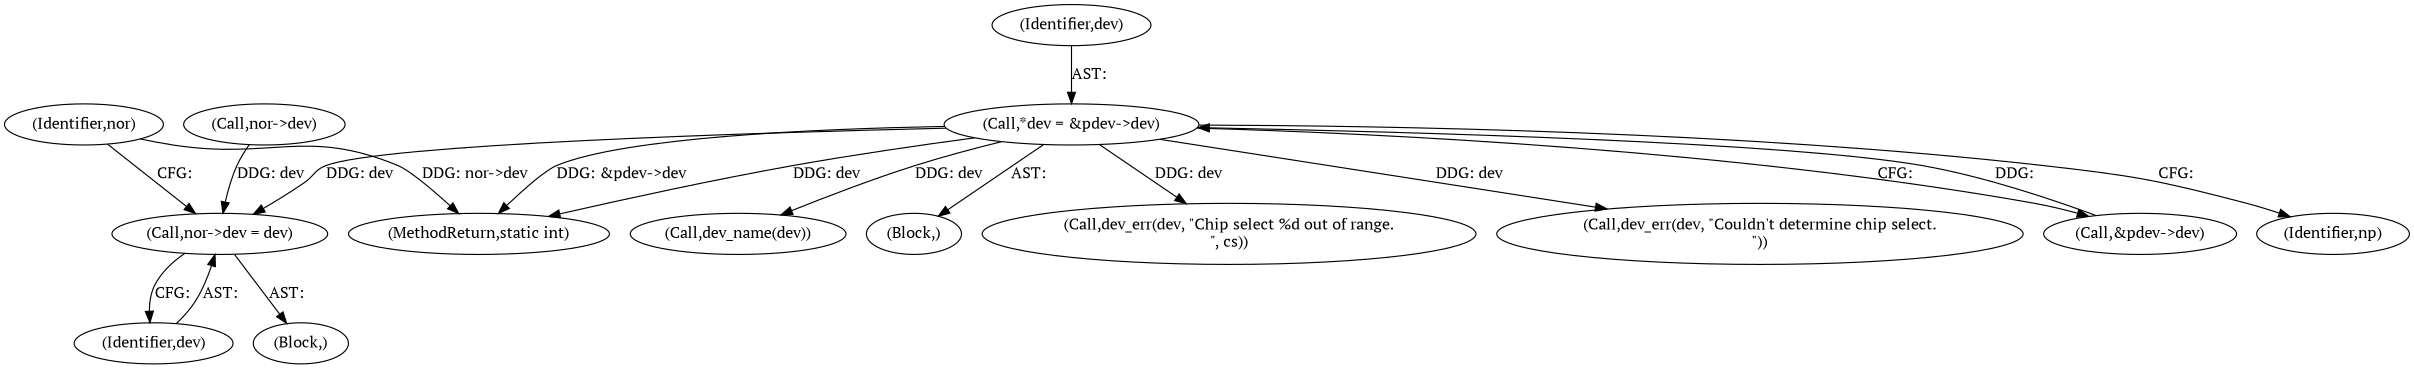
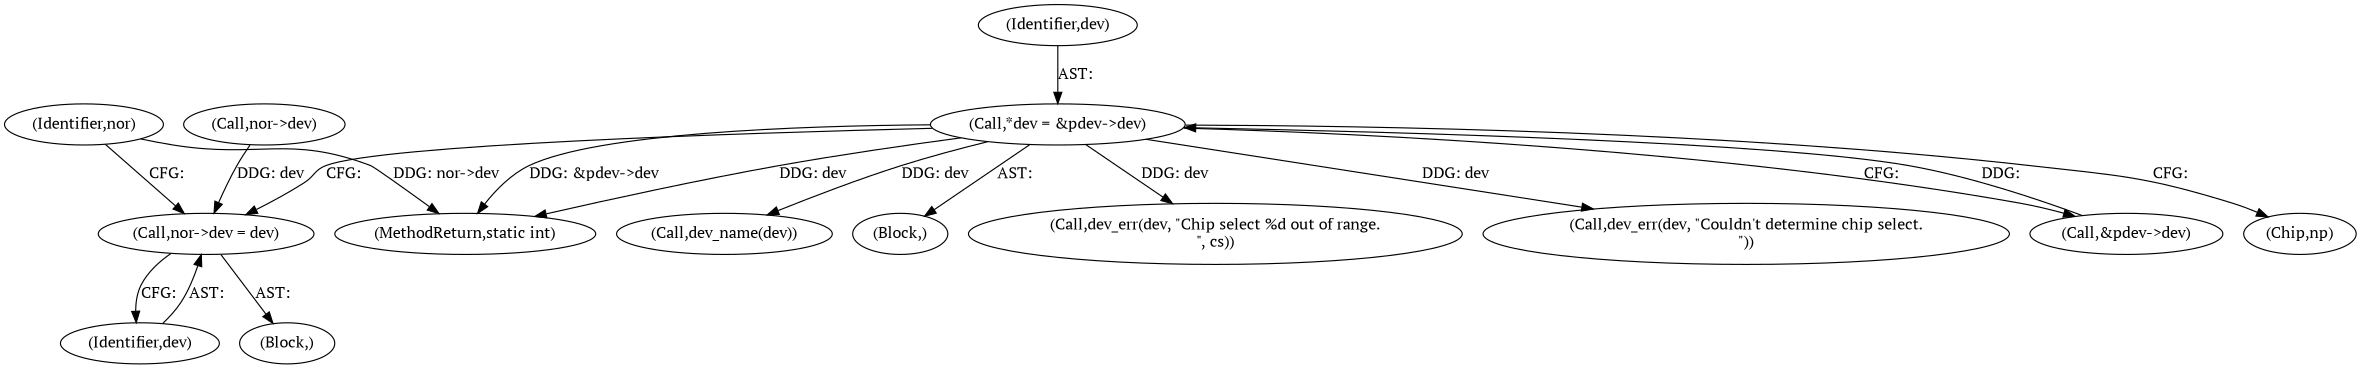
edge "(Call,*dev = &pdev->dev)" -> "(Call,nor->dev = dev)": label "DDG: dev" -> "CFG: "
node "(Identifier,np)": label "(Identifier,np)" -> "(Chip,np)"
